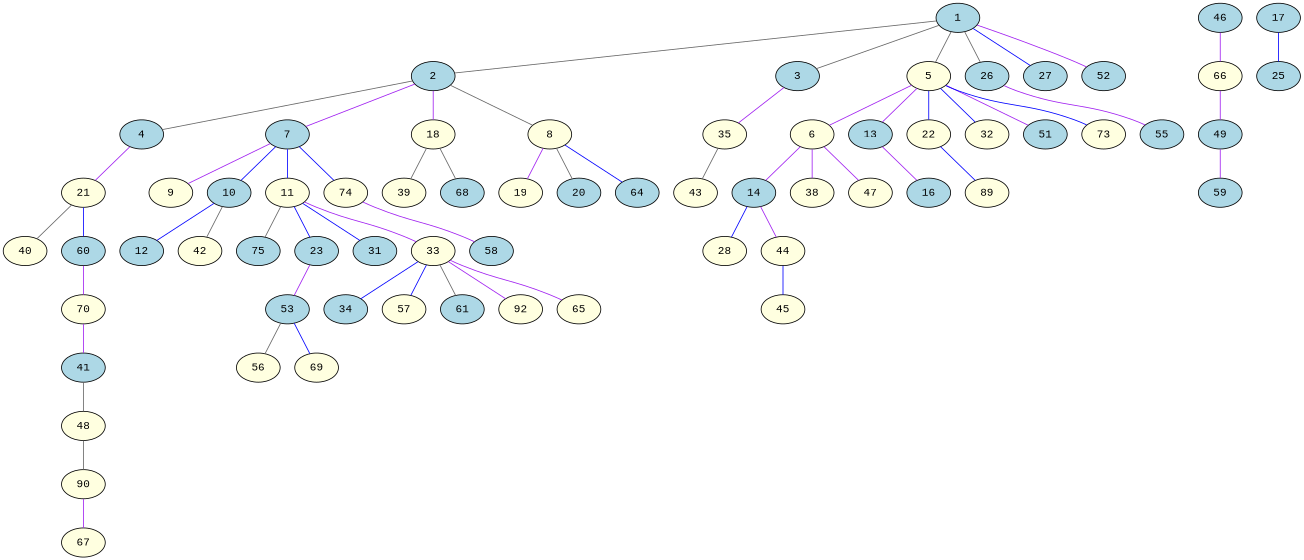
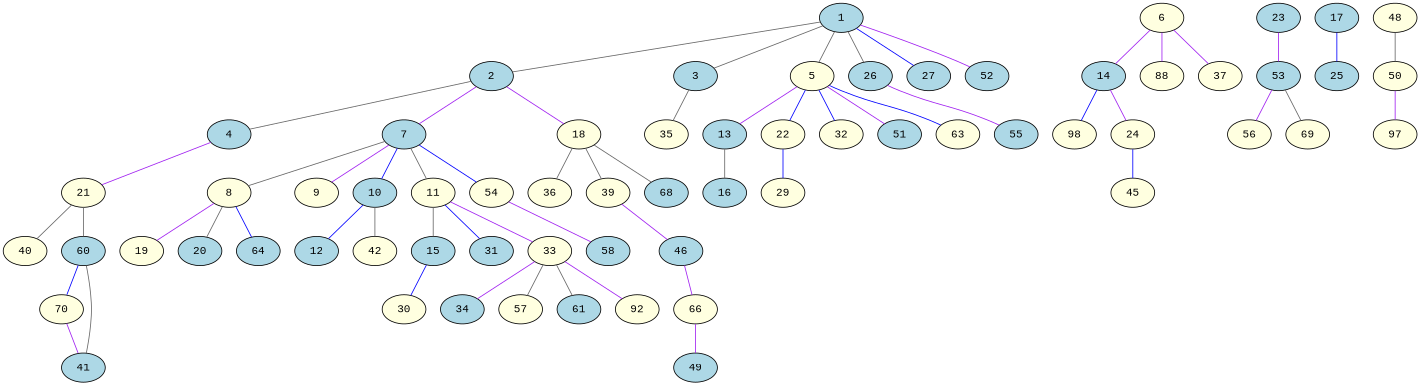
edge "2" -- "8": now "7" -- "8"
edge "3" -- "35": color purple -> gray40
edge "5" -- "6": removed
node "73": label "73" -> "63"
edge "13" -- "16": color purple -> gray40
edge "7" -- "11": color blue -> gray40
node "74": label "74" -> "54"
node "36": added
node "43": removed
node "38": label "38" -> "88"
node "47": label "47" -> "37"
node "89": label "89" -> "29"
node "59": removed
edge "21" -- "60": color blue -> gray40
edge "11" -- "23": removed
edge "39" -- "46": added
node "75": label "75" -> "15"
node "28": label "28" -> "98"
node "44": label "44" -> "24"
edge "60" -- "70": color purple -> blue
edge "33" -- "34": color blue -> purple
edge "33" -- "57": color blue -> gray40
node "30": added
node "65": removed
edge "53" -- "56": color gray40 -> purple
edge "53" -- "69": color blue -> gray40
edge "41" -- "48": now "41" -- "60"
node "90": label "90" -> "50"
node "67": label "67" -> "97"
